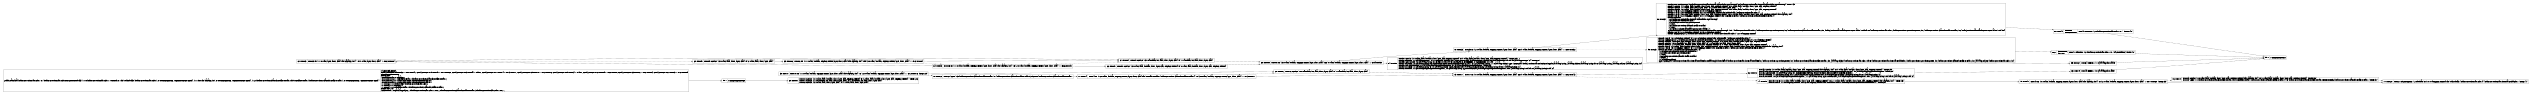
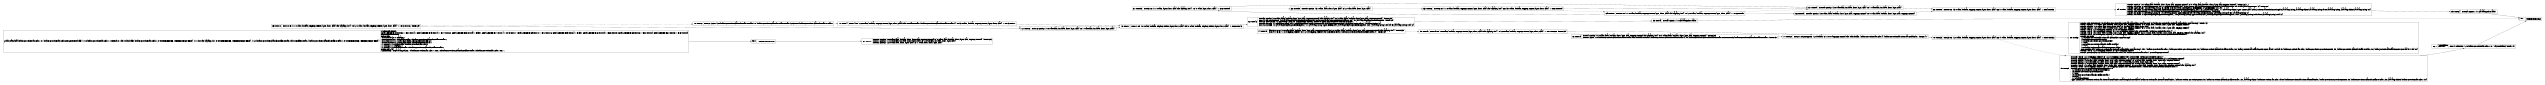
node "81: 0x0041": removed
edge "68: 0x000e" -> "78: 0x0023": now "77: 0x0020" -> "78: 0x0023"
